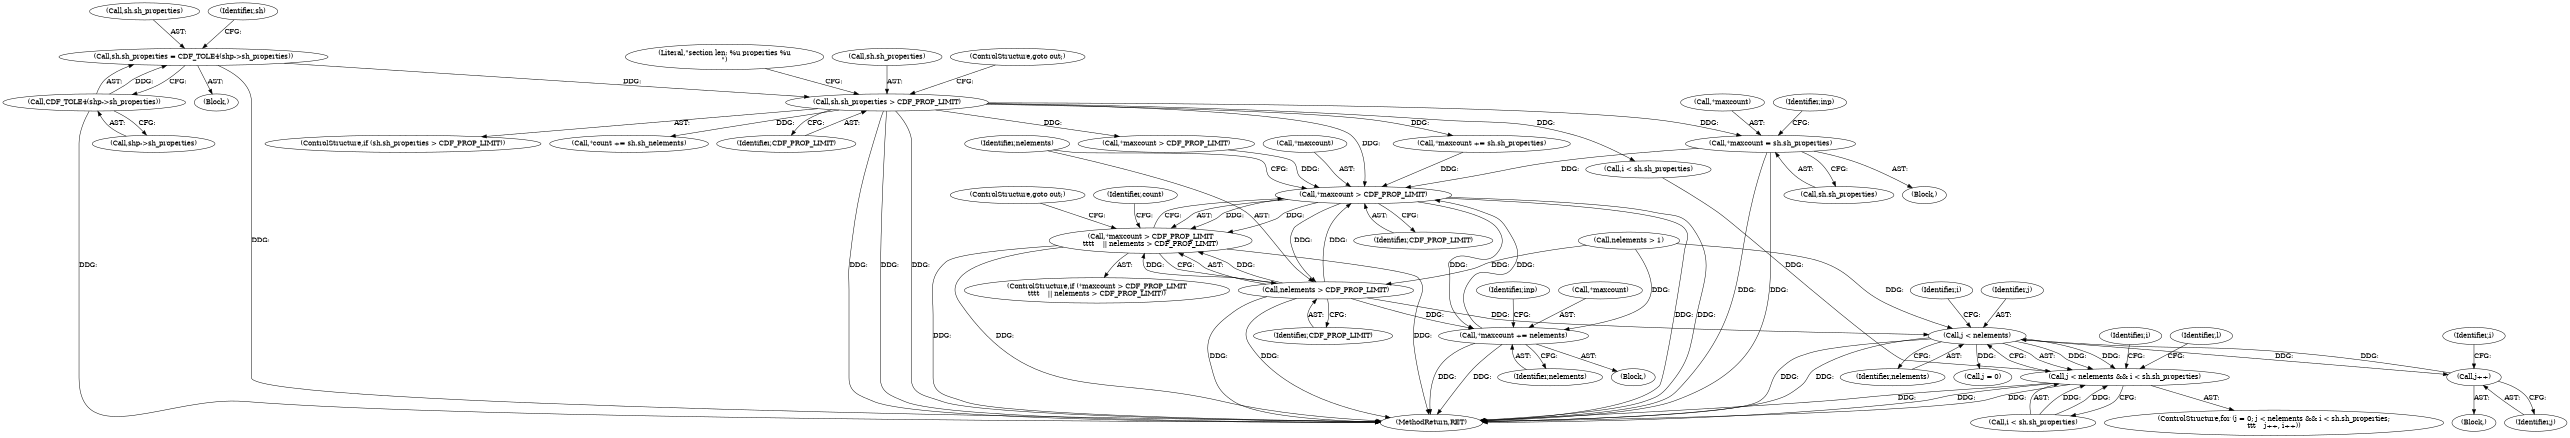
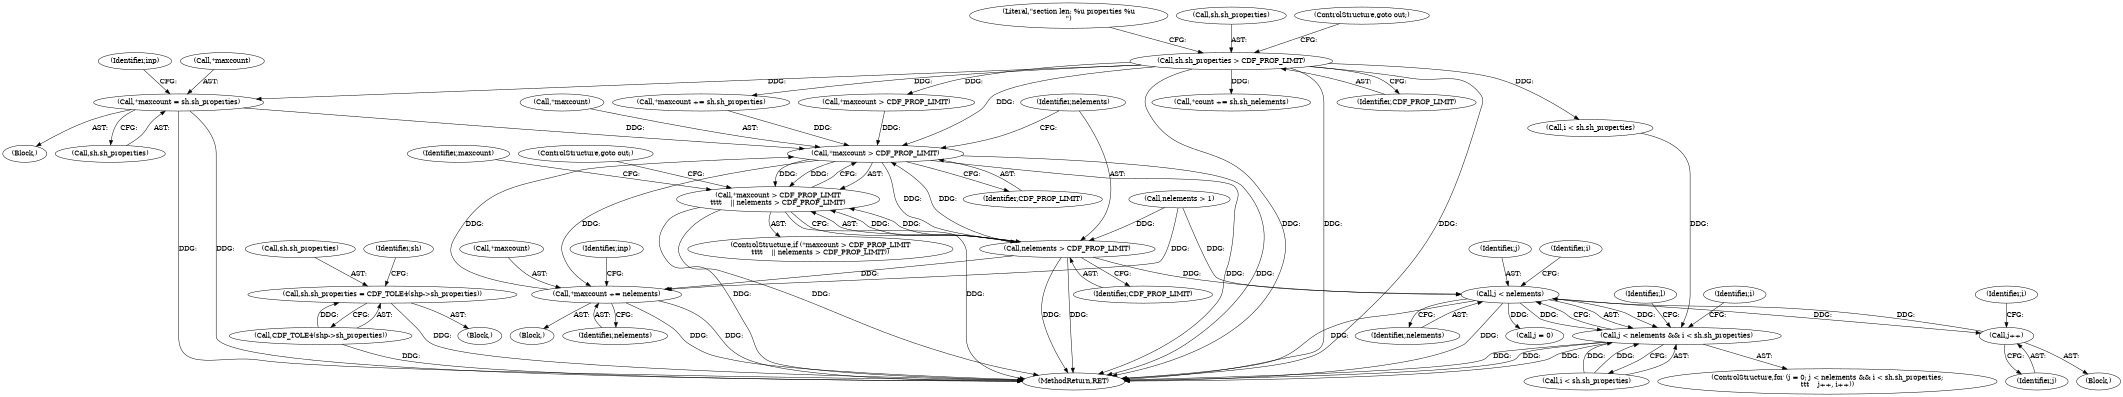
edge "(Call,sh.sh_properties = CDF_TOLE4(shp->sh_properties))" -> "(Call,sh.sh_properties > CDF_PROP_LIMIT)": removed, label "DDG:"
node "(Call,shp->sh_properties)": removed
node "(ControlStructure,if (sh.sh_properties > CDF_PROP_LIMIT))": removed
node "(Identifier,count)": label "(Identifier,count)" -> "(Identifier,maxcount)"
